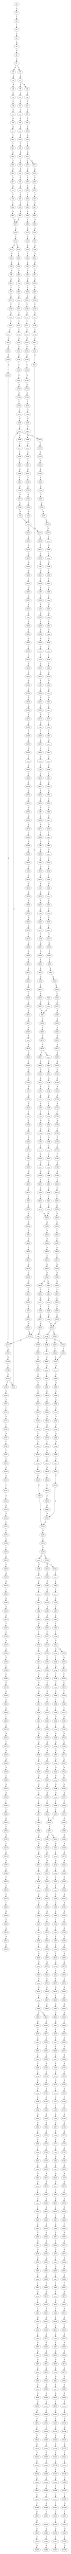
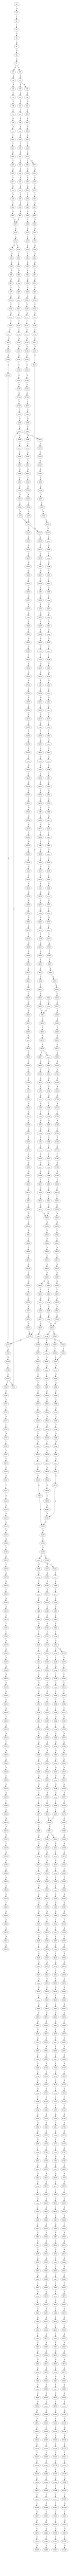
edge "S652" -> "S661": now "S654" -> "S661"
edge "S1072" -> "S1076": added, label "G"
